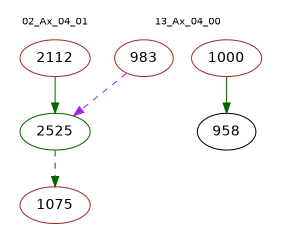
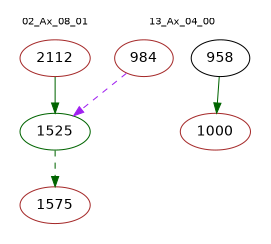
cluster "02_Ax_04_01": label "02_Ax_04_01" -> "02_Ax_08_01"
node "983": label "983" -> "984"
edge "1000" -> "958": reversed
node "2525": label "2525" -> "1525"
node "1075": label "1075" -> "1575"
